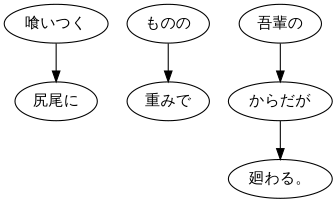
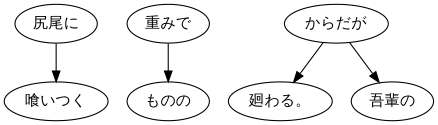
edge "喰いつく" -> "尻尾に": reversed
edge "ものの" -> "重みで": reversed
edge "吾輩の" -> "からだが": reversed
